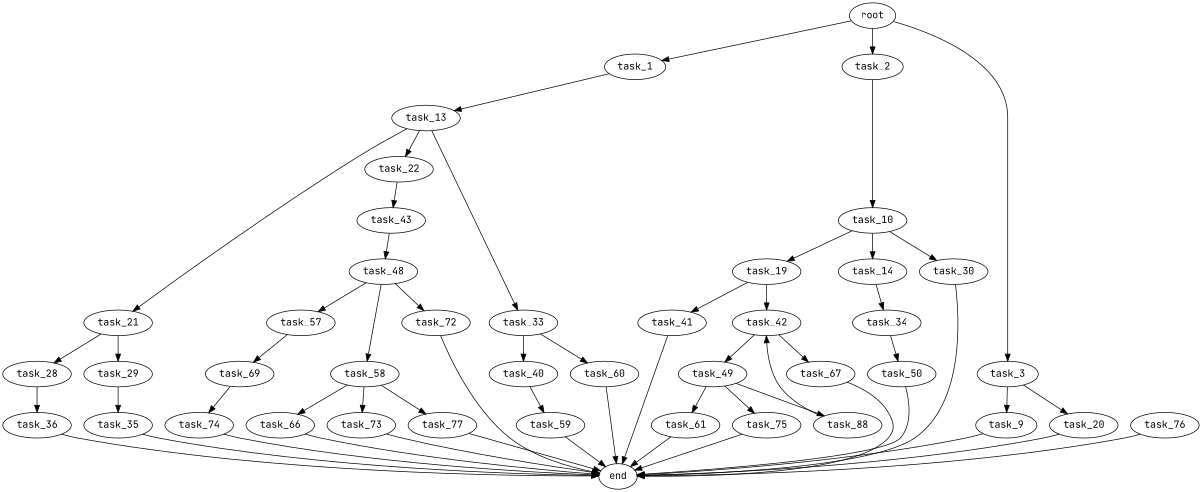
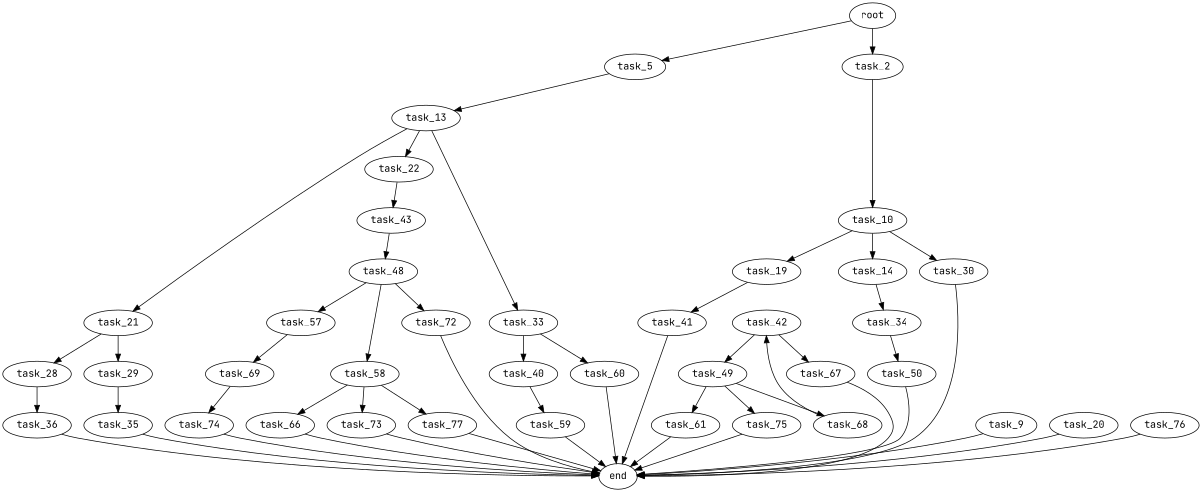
node "task_1": label "task_1" -> "task_5"
edge "task_19" -> "task_42": removed
node "task_3": removed
node "task_88": label "task_88" -> "task_68"
